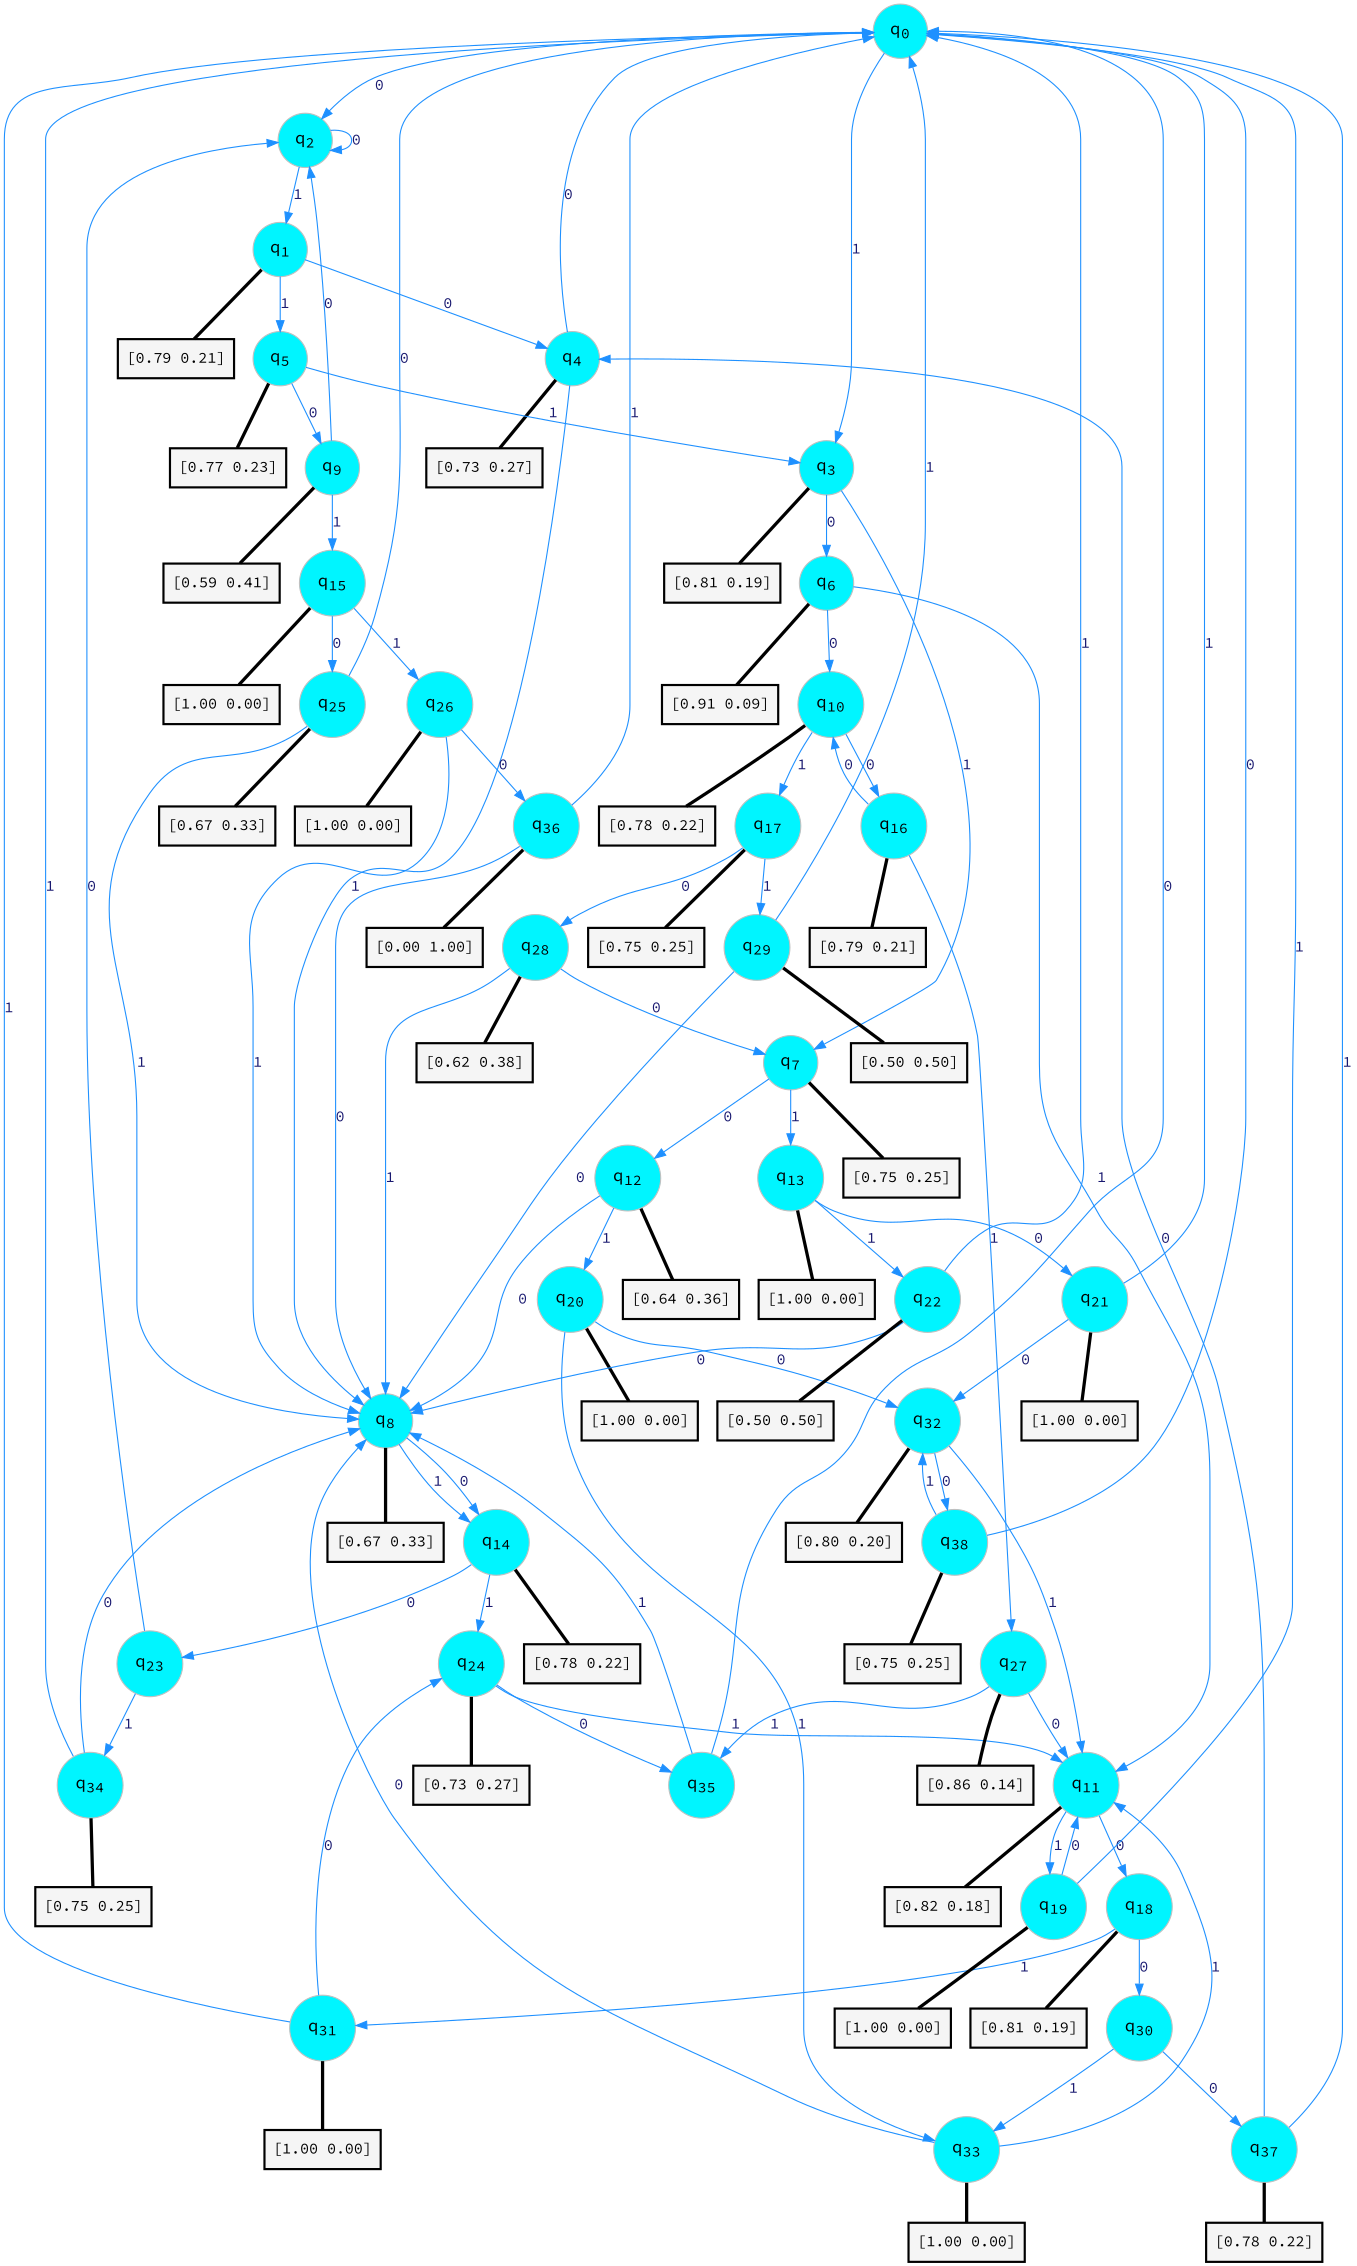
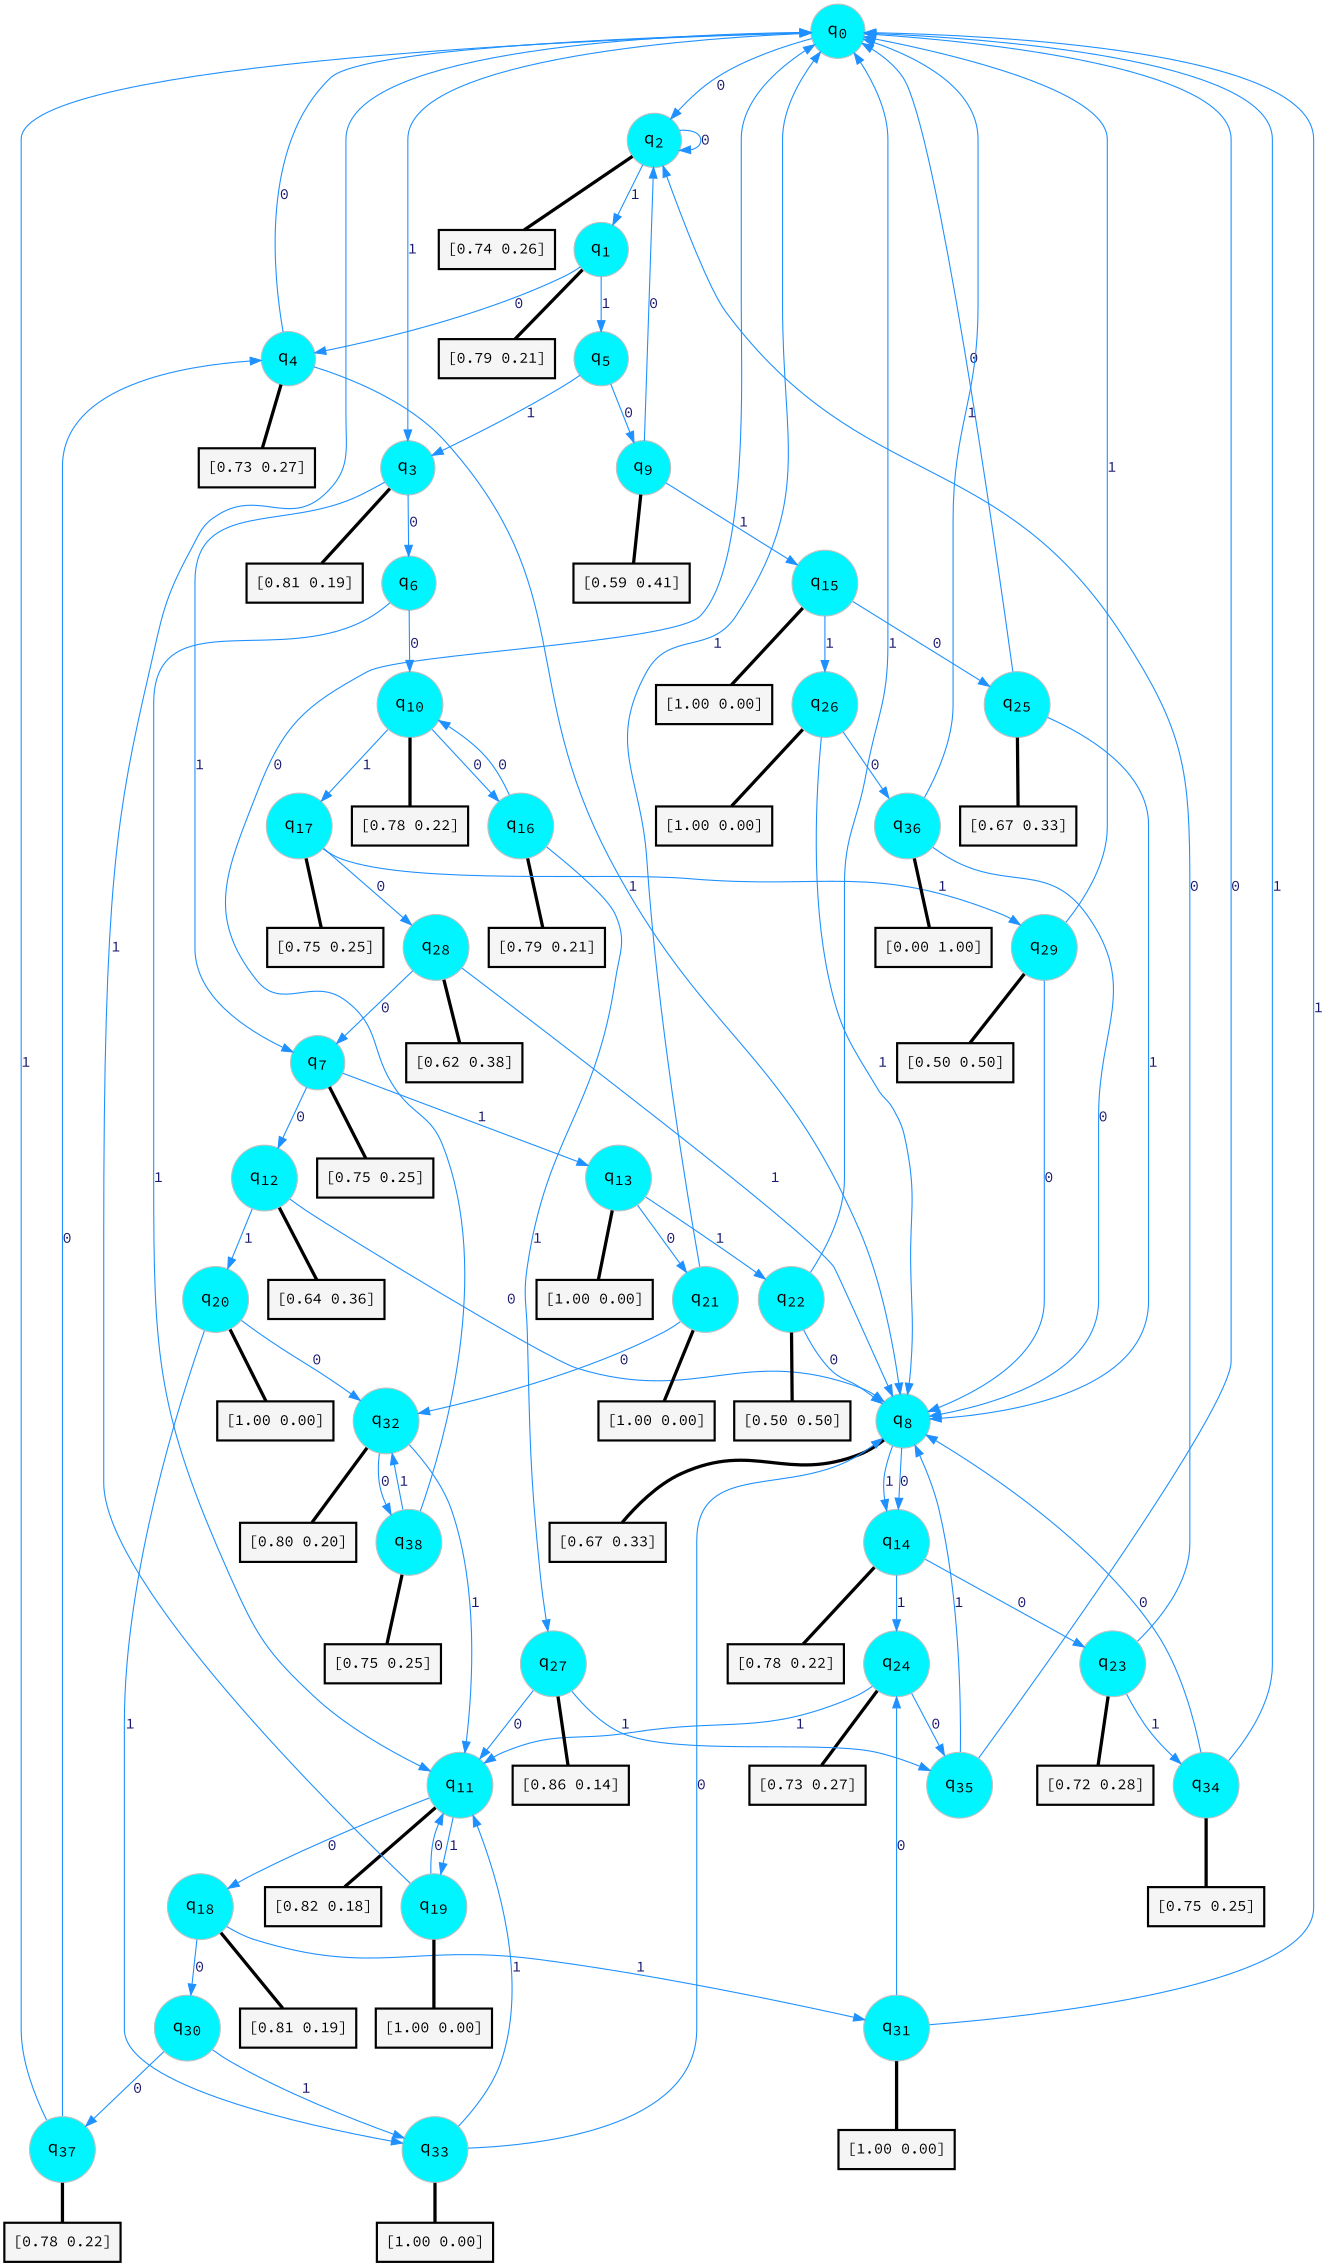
node "[0.74 0.26]": added
node "[0.77 0.23]": removed
node "[0.91 0.09]": removed
node "[0.72 0.28]": added
